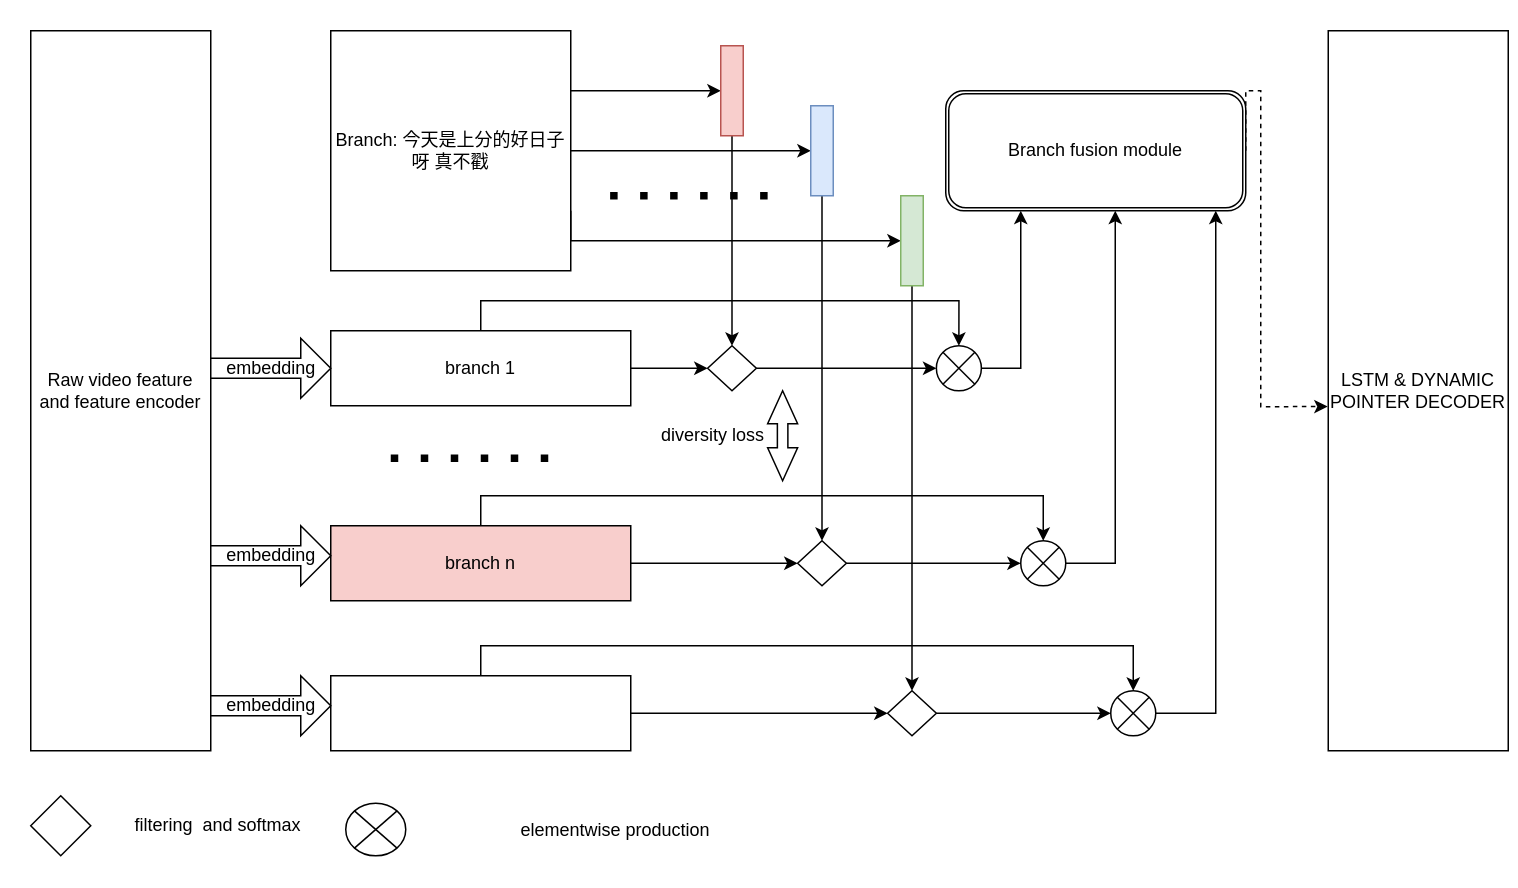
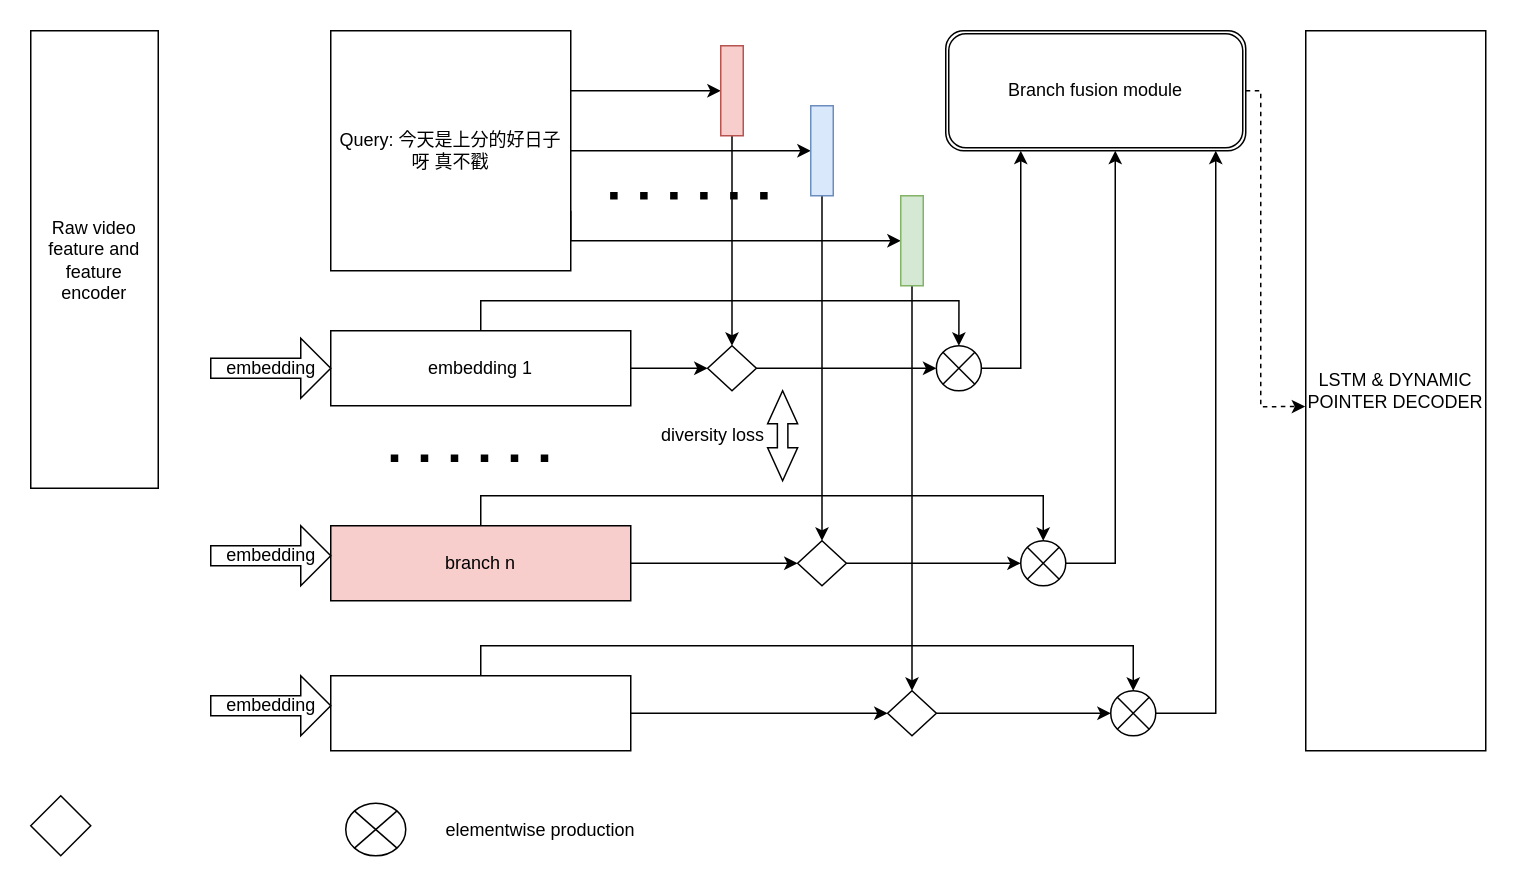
node "Branch: 今天是上分的好日子呀 真不戳": label "Branch: 今天是上分的好日子呀 真不戳" -> "Query: 今天是上分的好日子呀 真不戳"
node "Branch fusion module": moved (1096, 151) -> (1096, 91)
node "branch 1": label "branch 1" -> "embedding 1"
node "Raw video feature and feature encoder": size 180x720 -> 128x458
node "LSTM & DYNAMIC POINTER DECODER": moved (1418, 391) -> (1396, 391)
node "filtering and softmax": removed
node "elementwise production": moved (616, 830) -> (541, 830)
